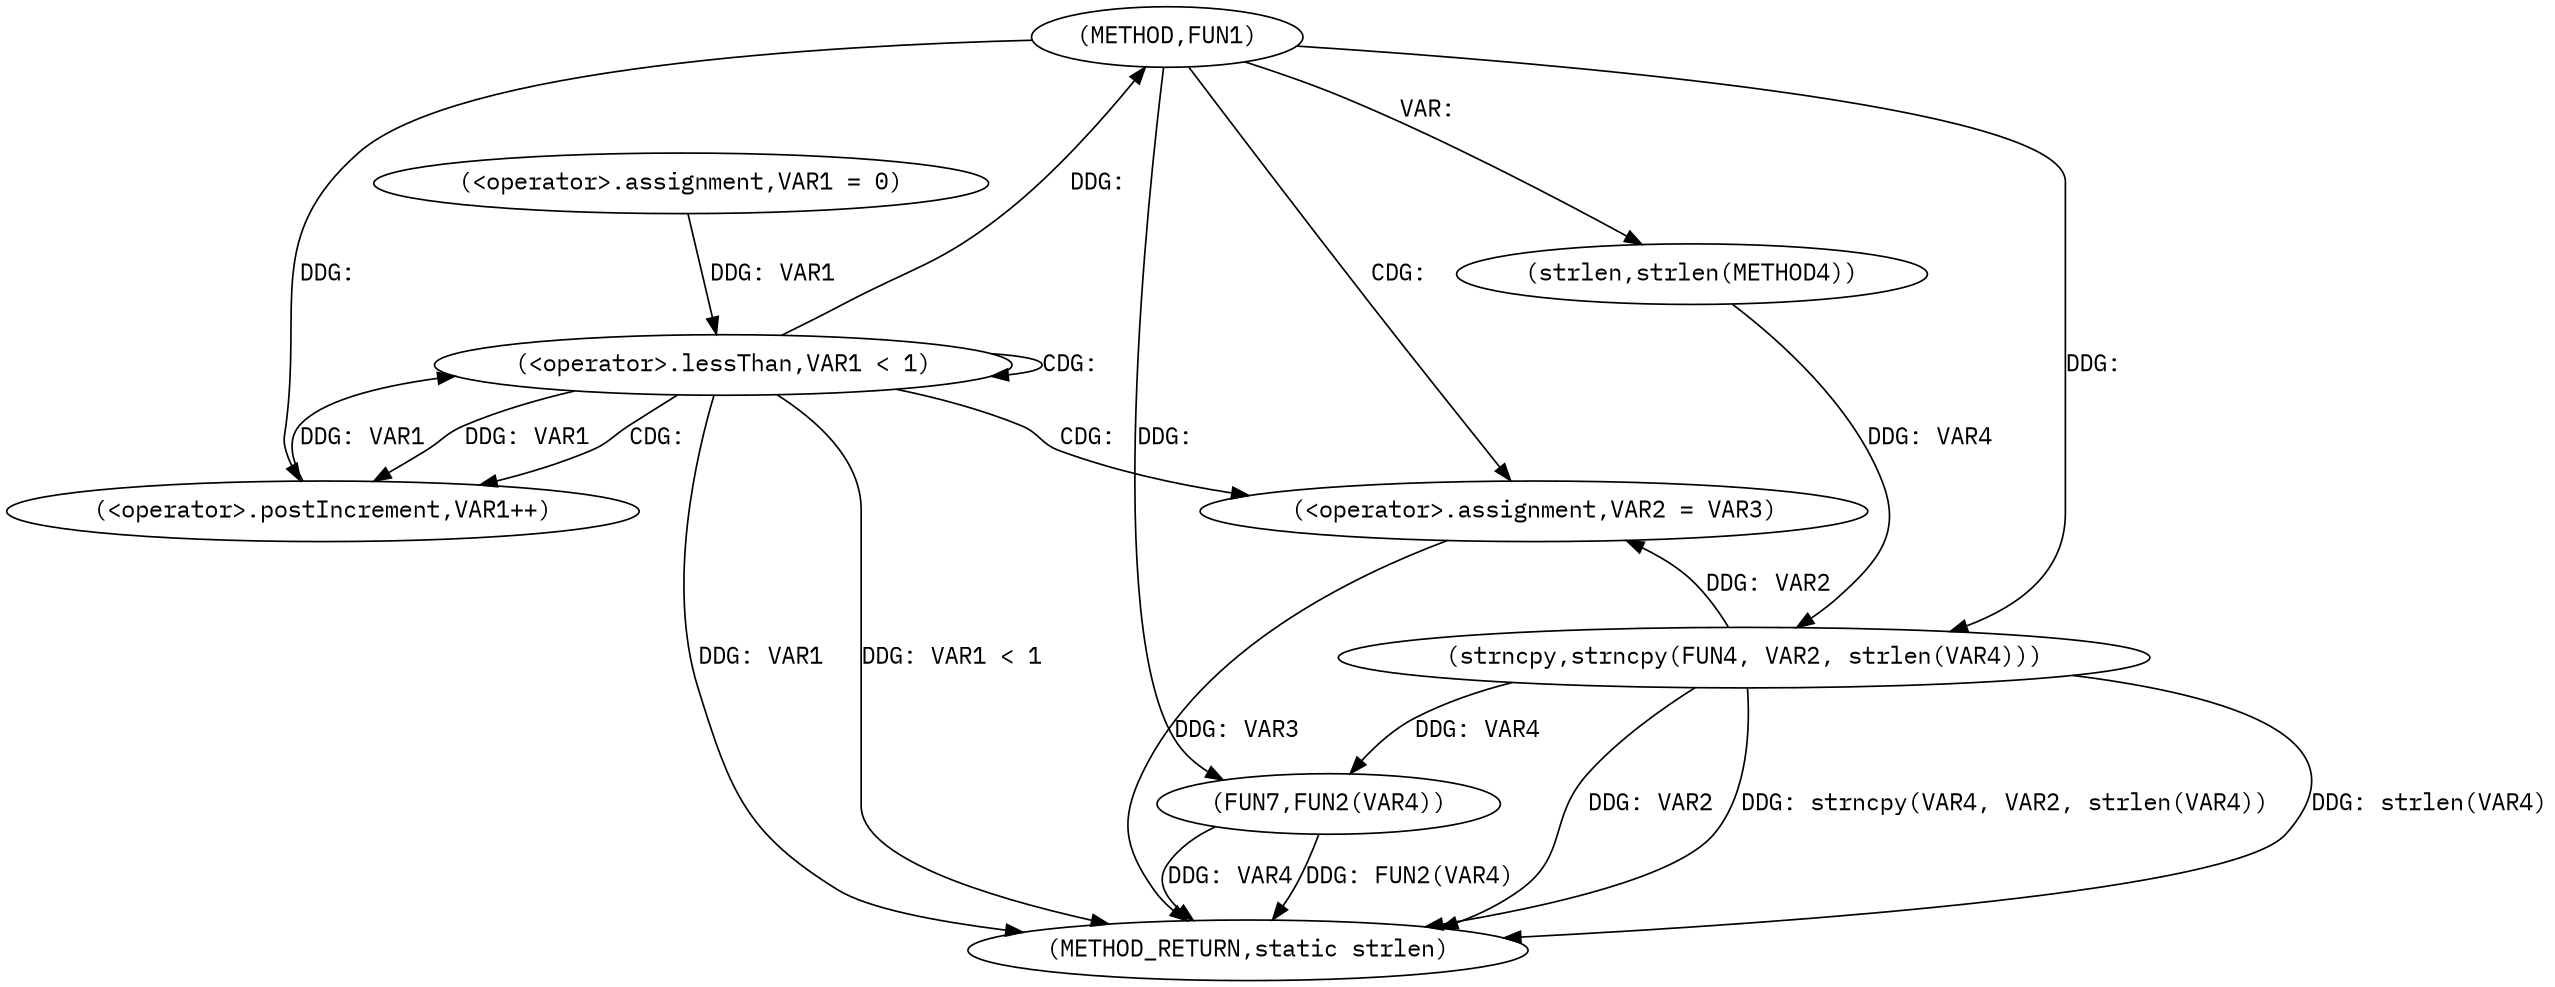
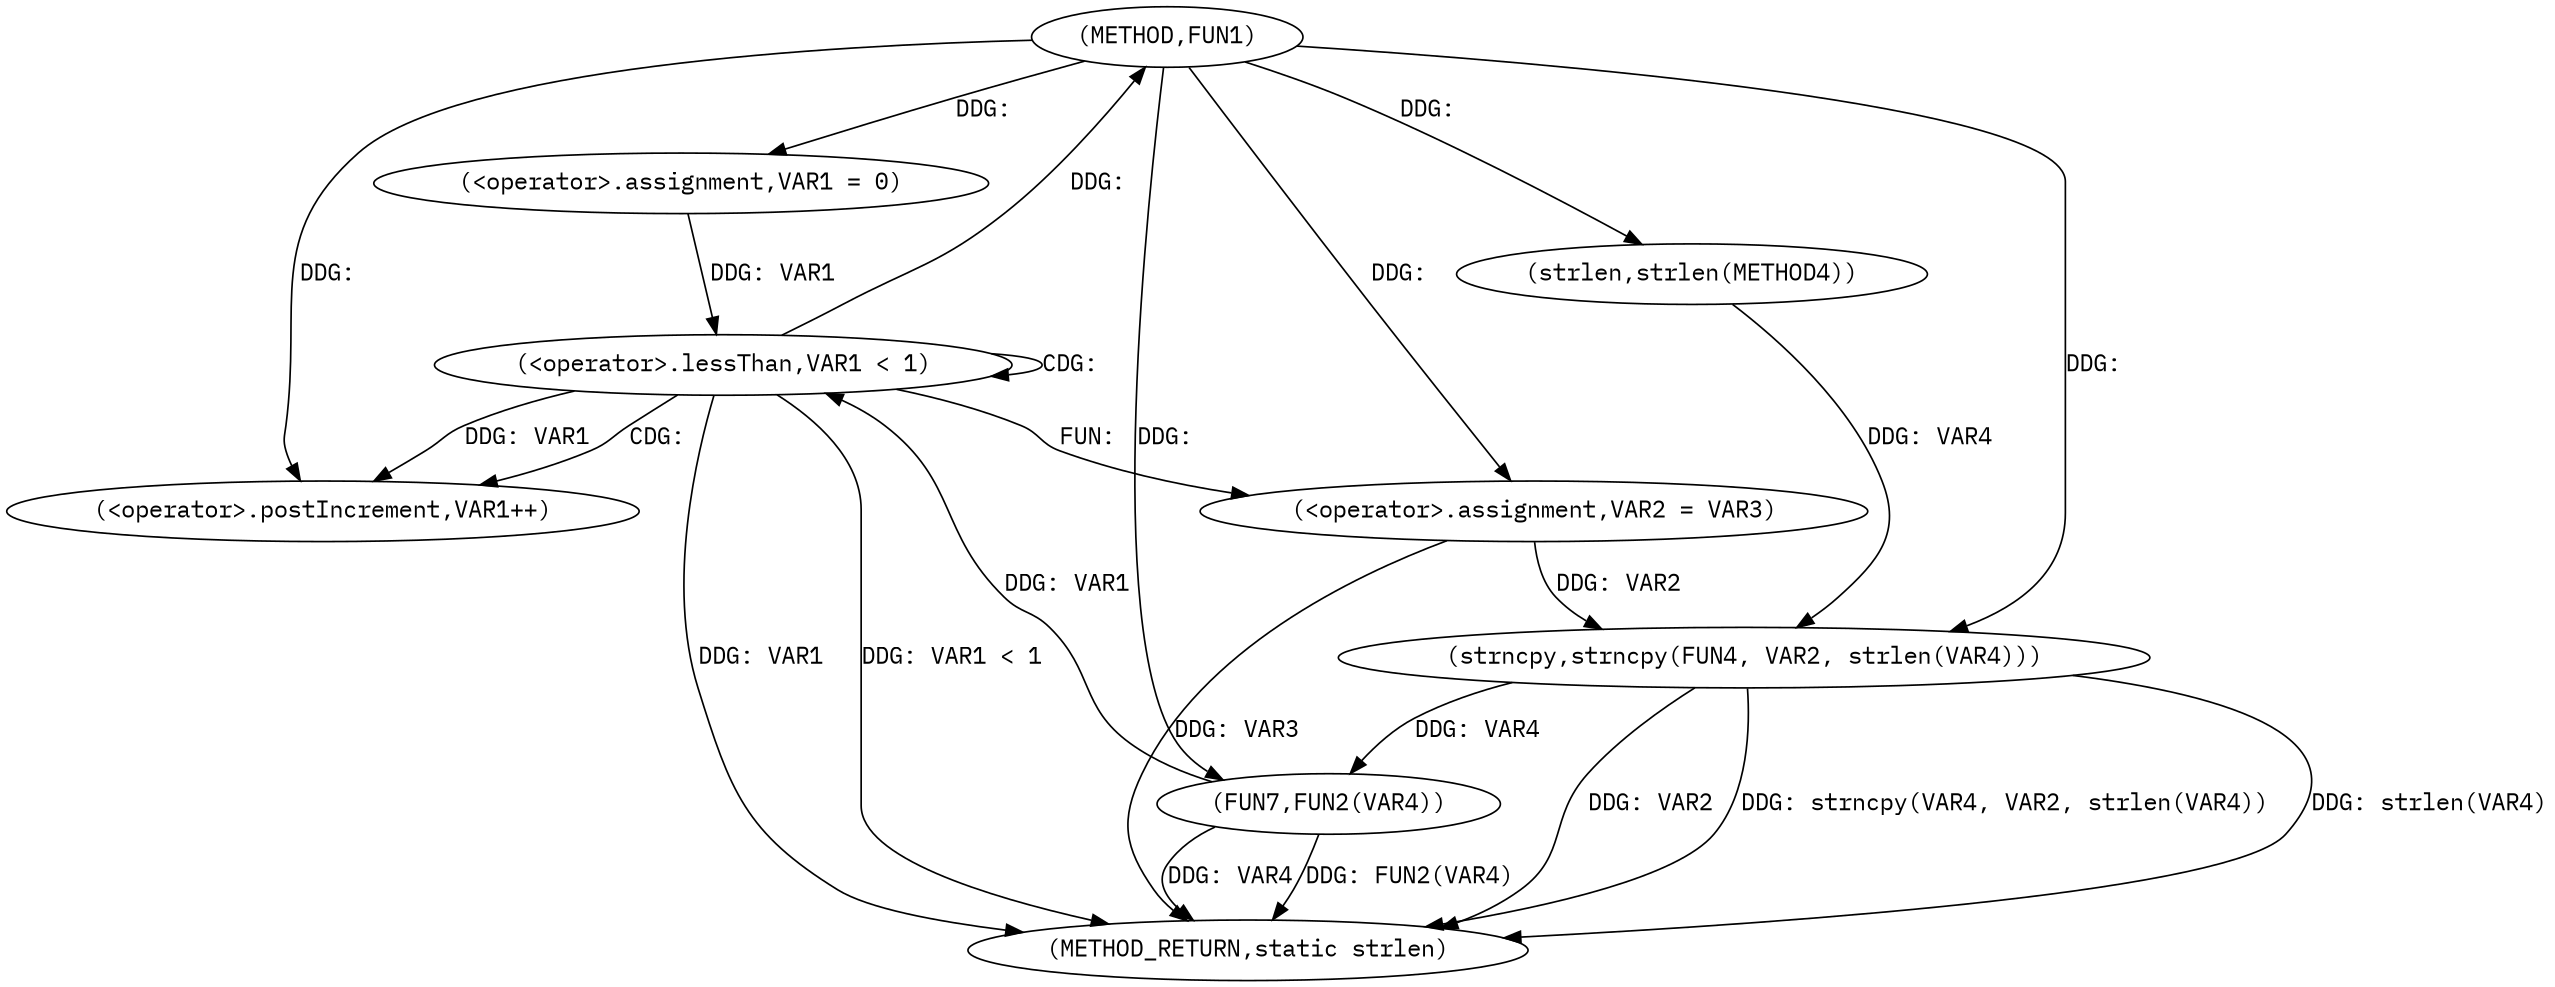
edge "(METHOD,FUN1)" -> "(<operator>.assignment,VAR1 = 0)": added, label "DDG:"
edge "(METHOD,FUN1)" -> "(strlen,strlen(METHOD4))": label "VAR: " -> "DDG: "
edge "(METHOD,FUN1)" -> "(<operator>.assignment,VAR2 = VAR3)": label "CDG: " -> "DDG: "
edge "(<operator>.postIncrement,VAR1++)" -> "(<operator>.lessThan,VAR1 < 1)": now "(FUN7,FUN2(VAR4))" -> "(<operator>.lessThan,VAR1 < 1)"
edge "(<operator>.lessThan,VAR1 < 1)" -> "(<operator>.assignment,VAR2 = VAR3)": label "CDG: " -> "FUN: "
edge "(strncpy,strncpy(FUN4, VAR2, strlen(VAR4)))" -> "(<operator>.assignment,VAR2 = VAR3)": reversed
